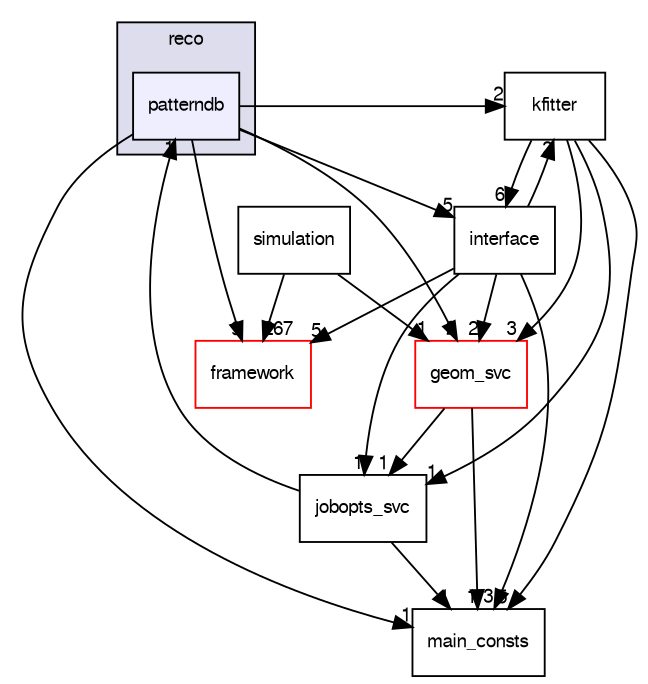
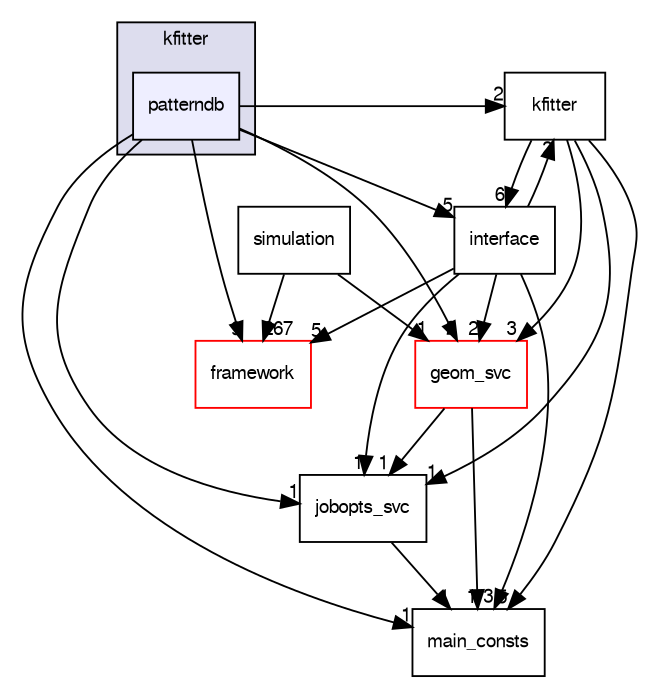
cluster "reco": label "reco" -> "kfitter"
edge "jobopts_svc" -> "patterndb": reversed
